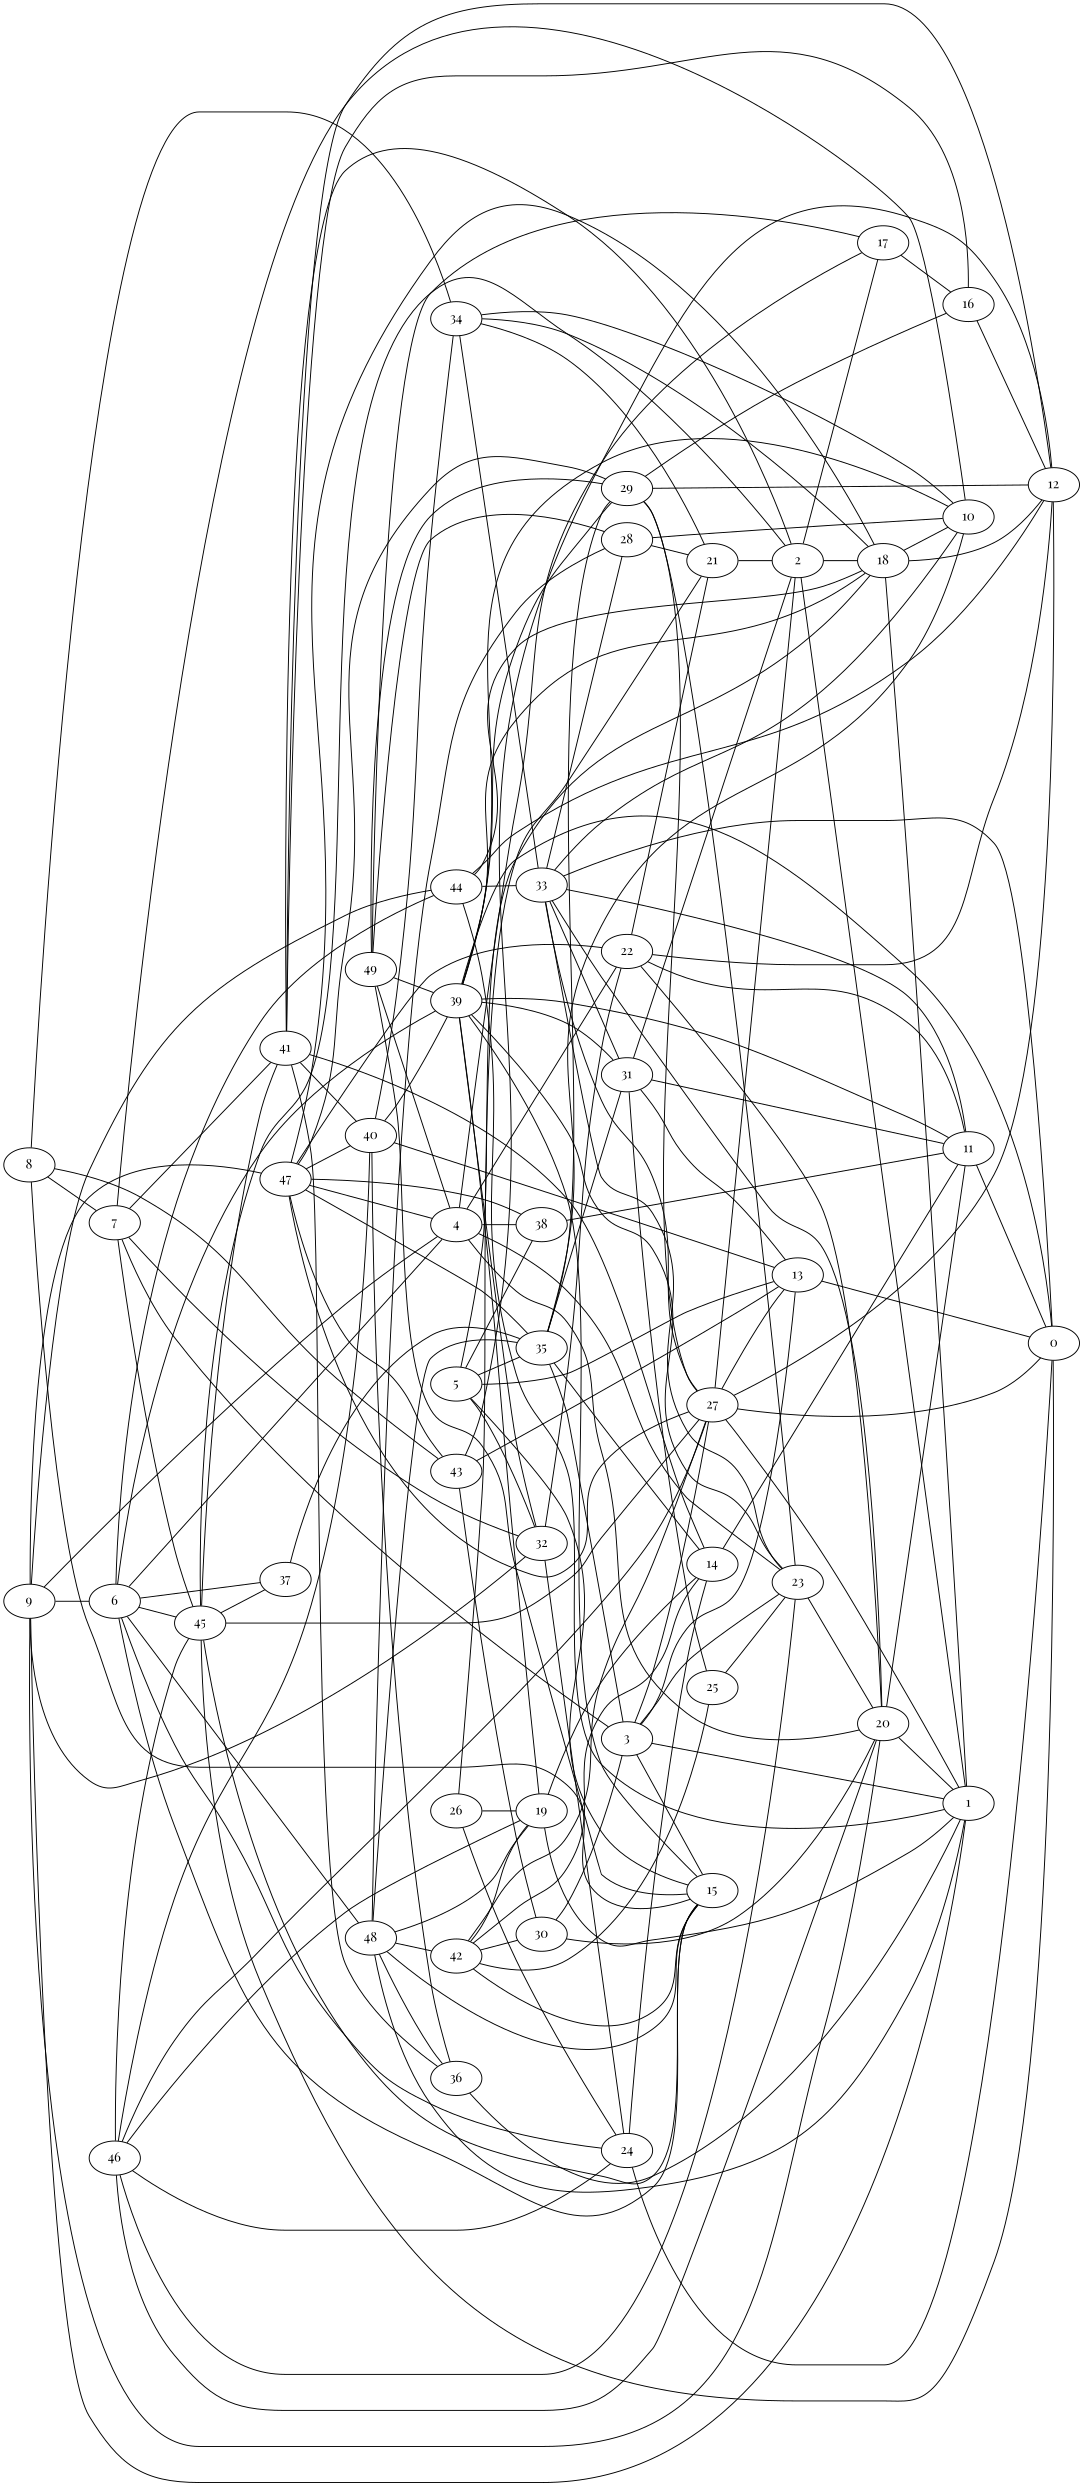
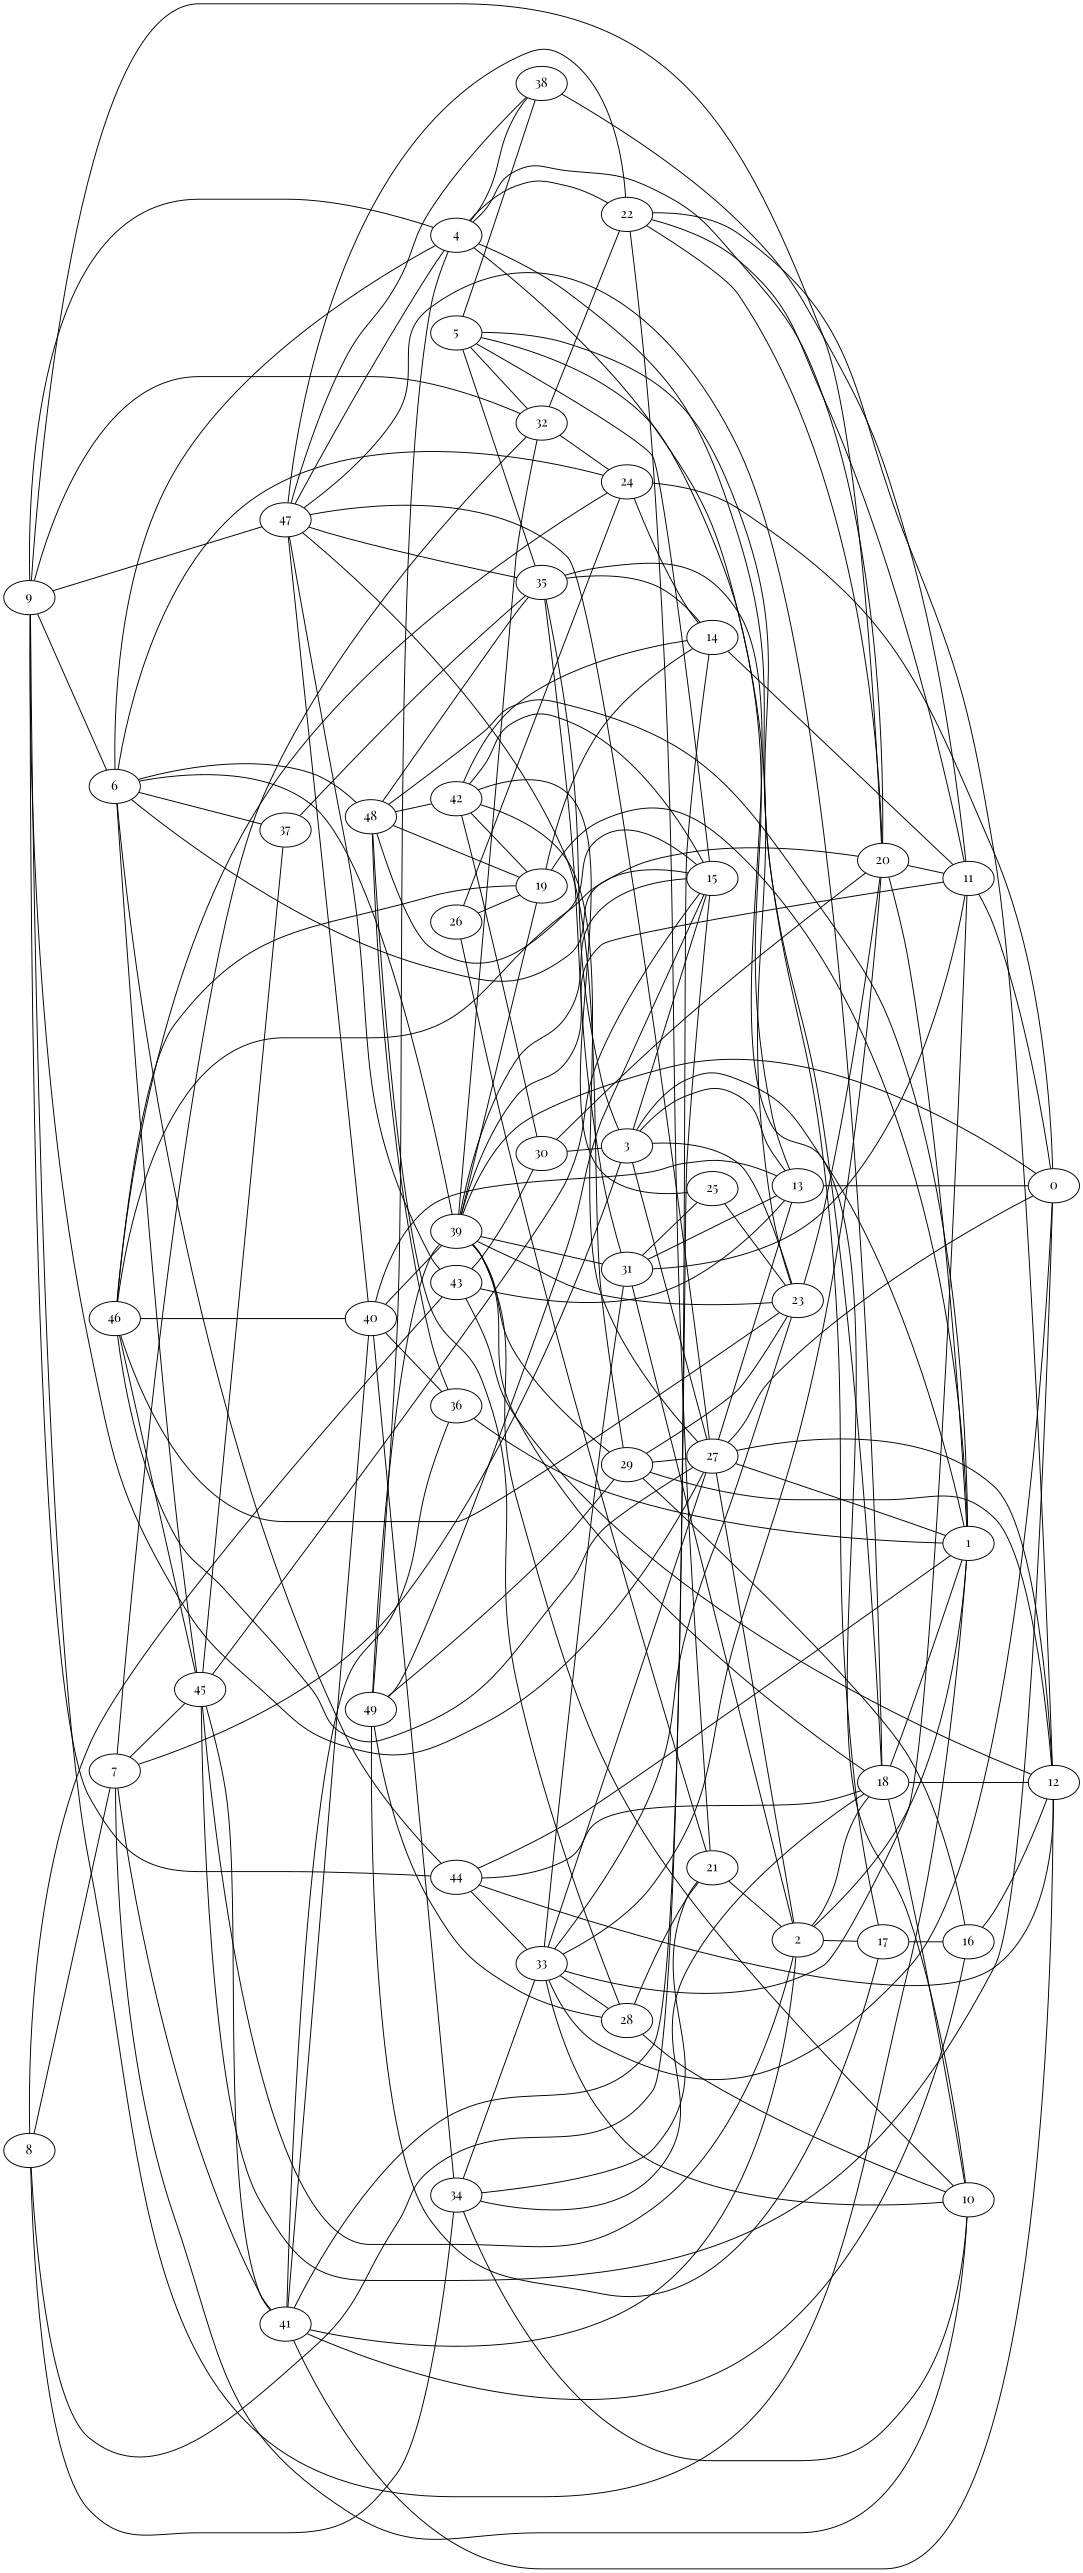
edge "29" -- "35": removed
edge "27" -- "45": now "27" -- "9"
